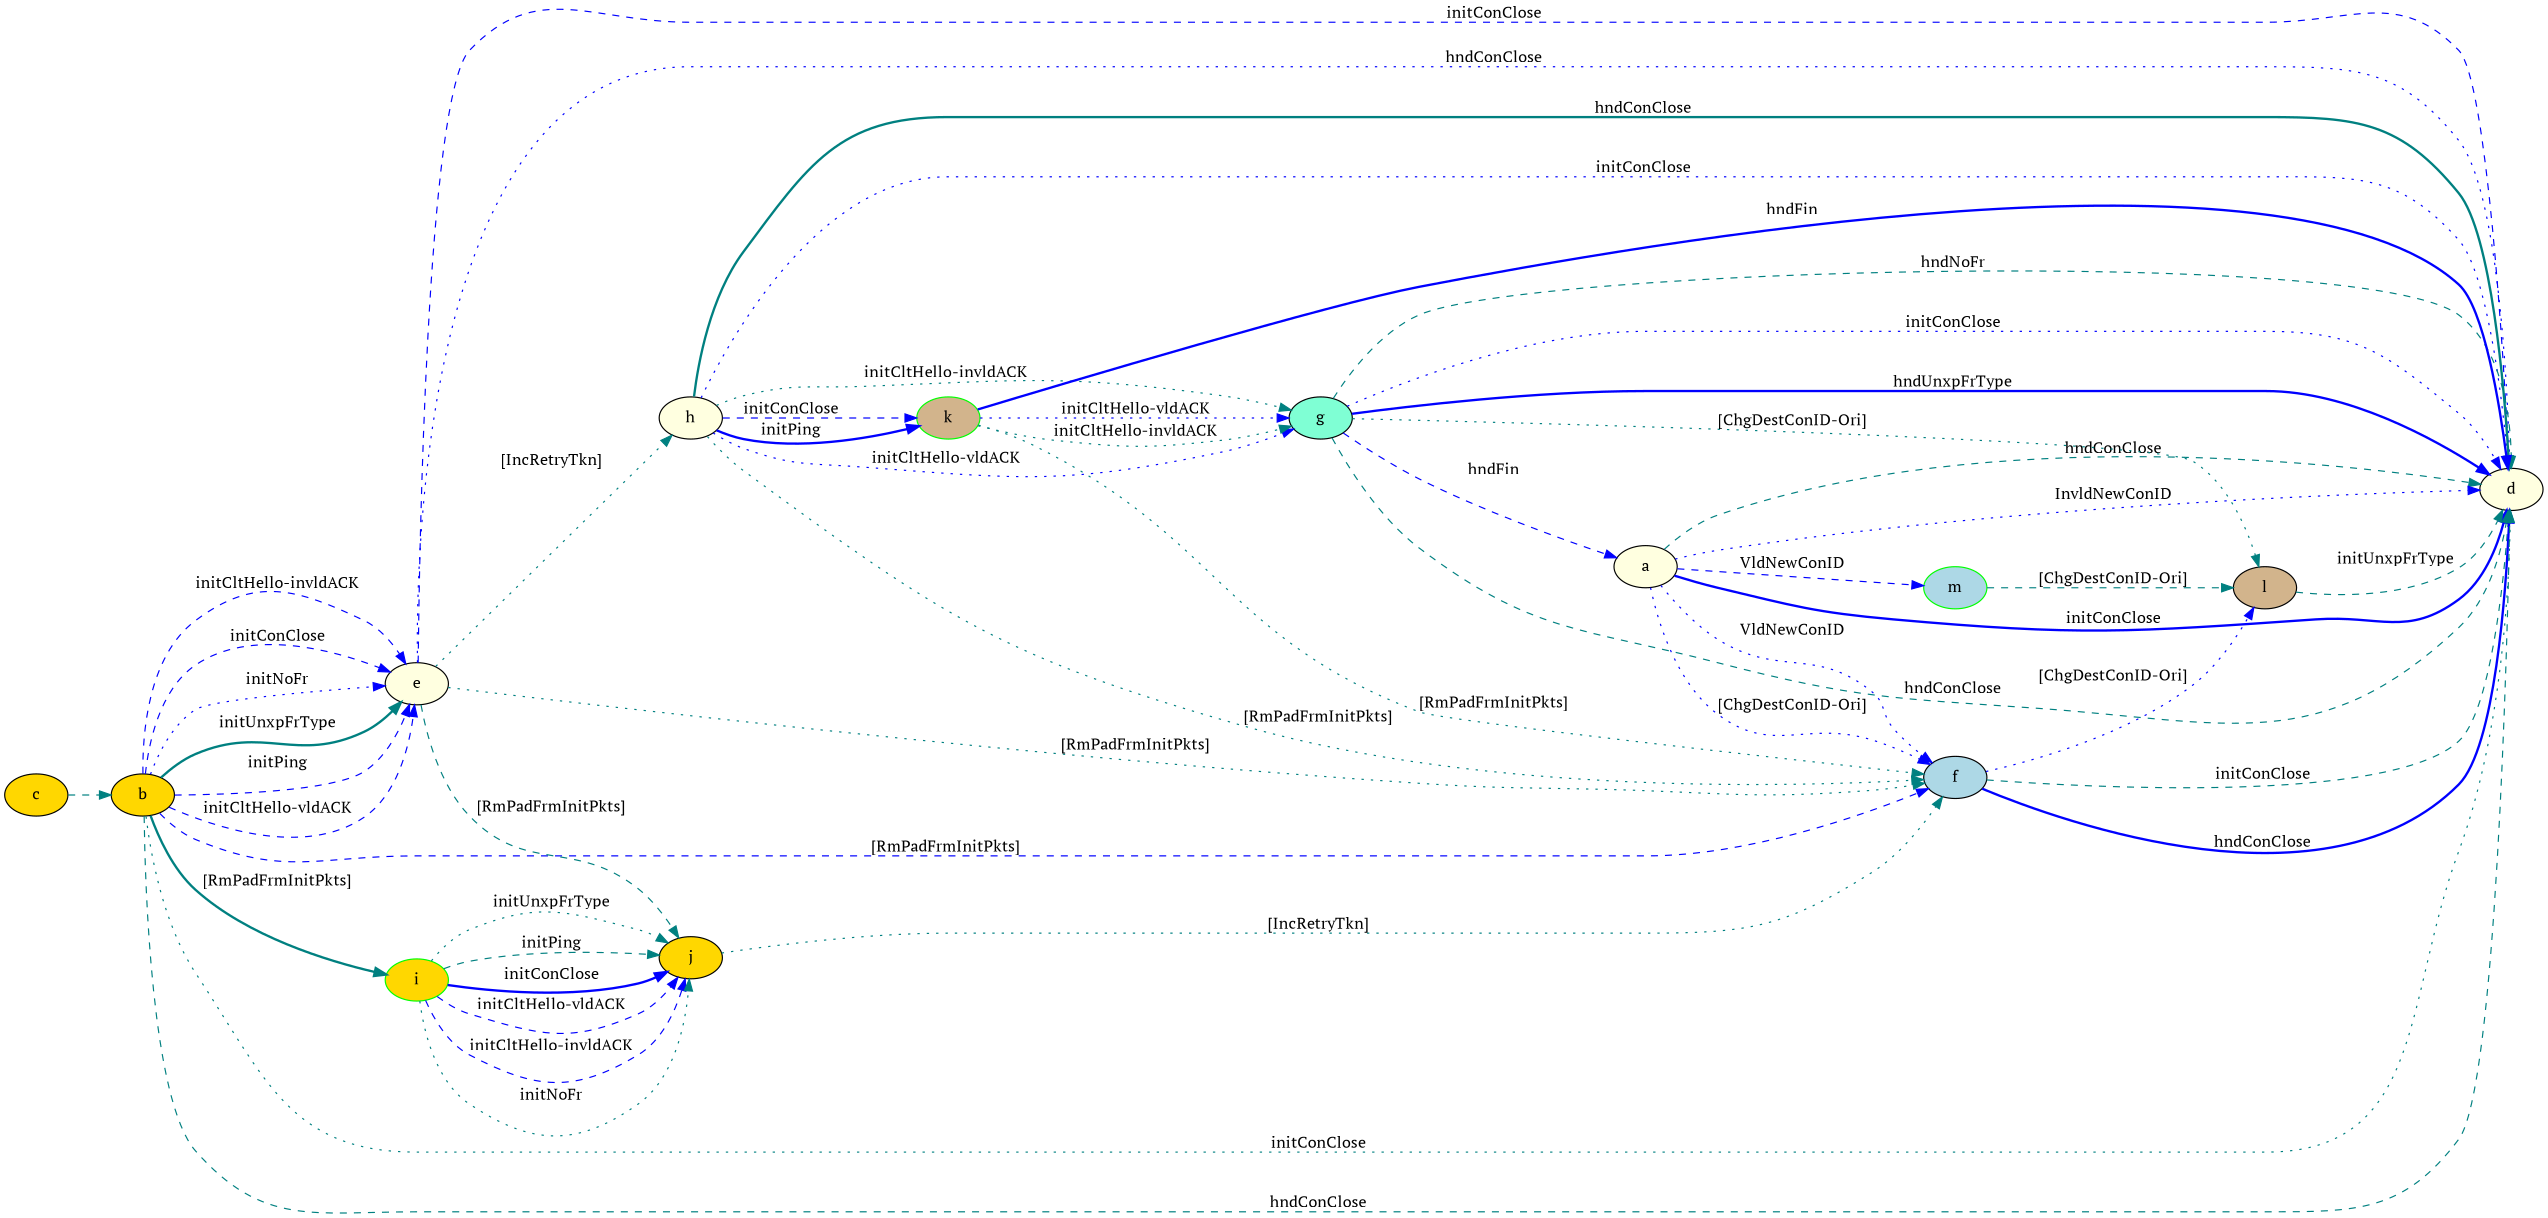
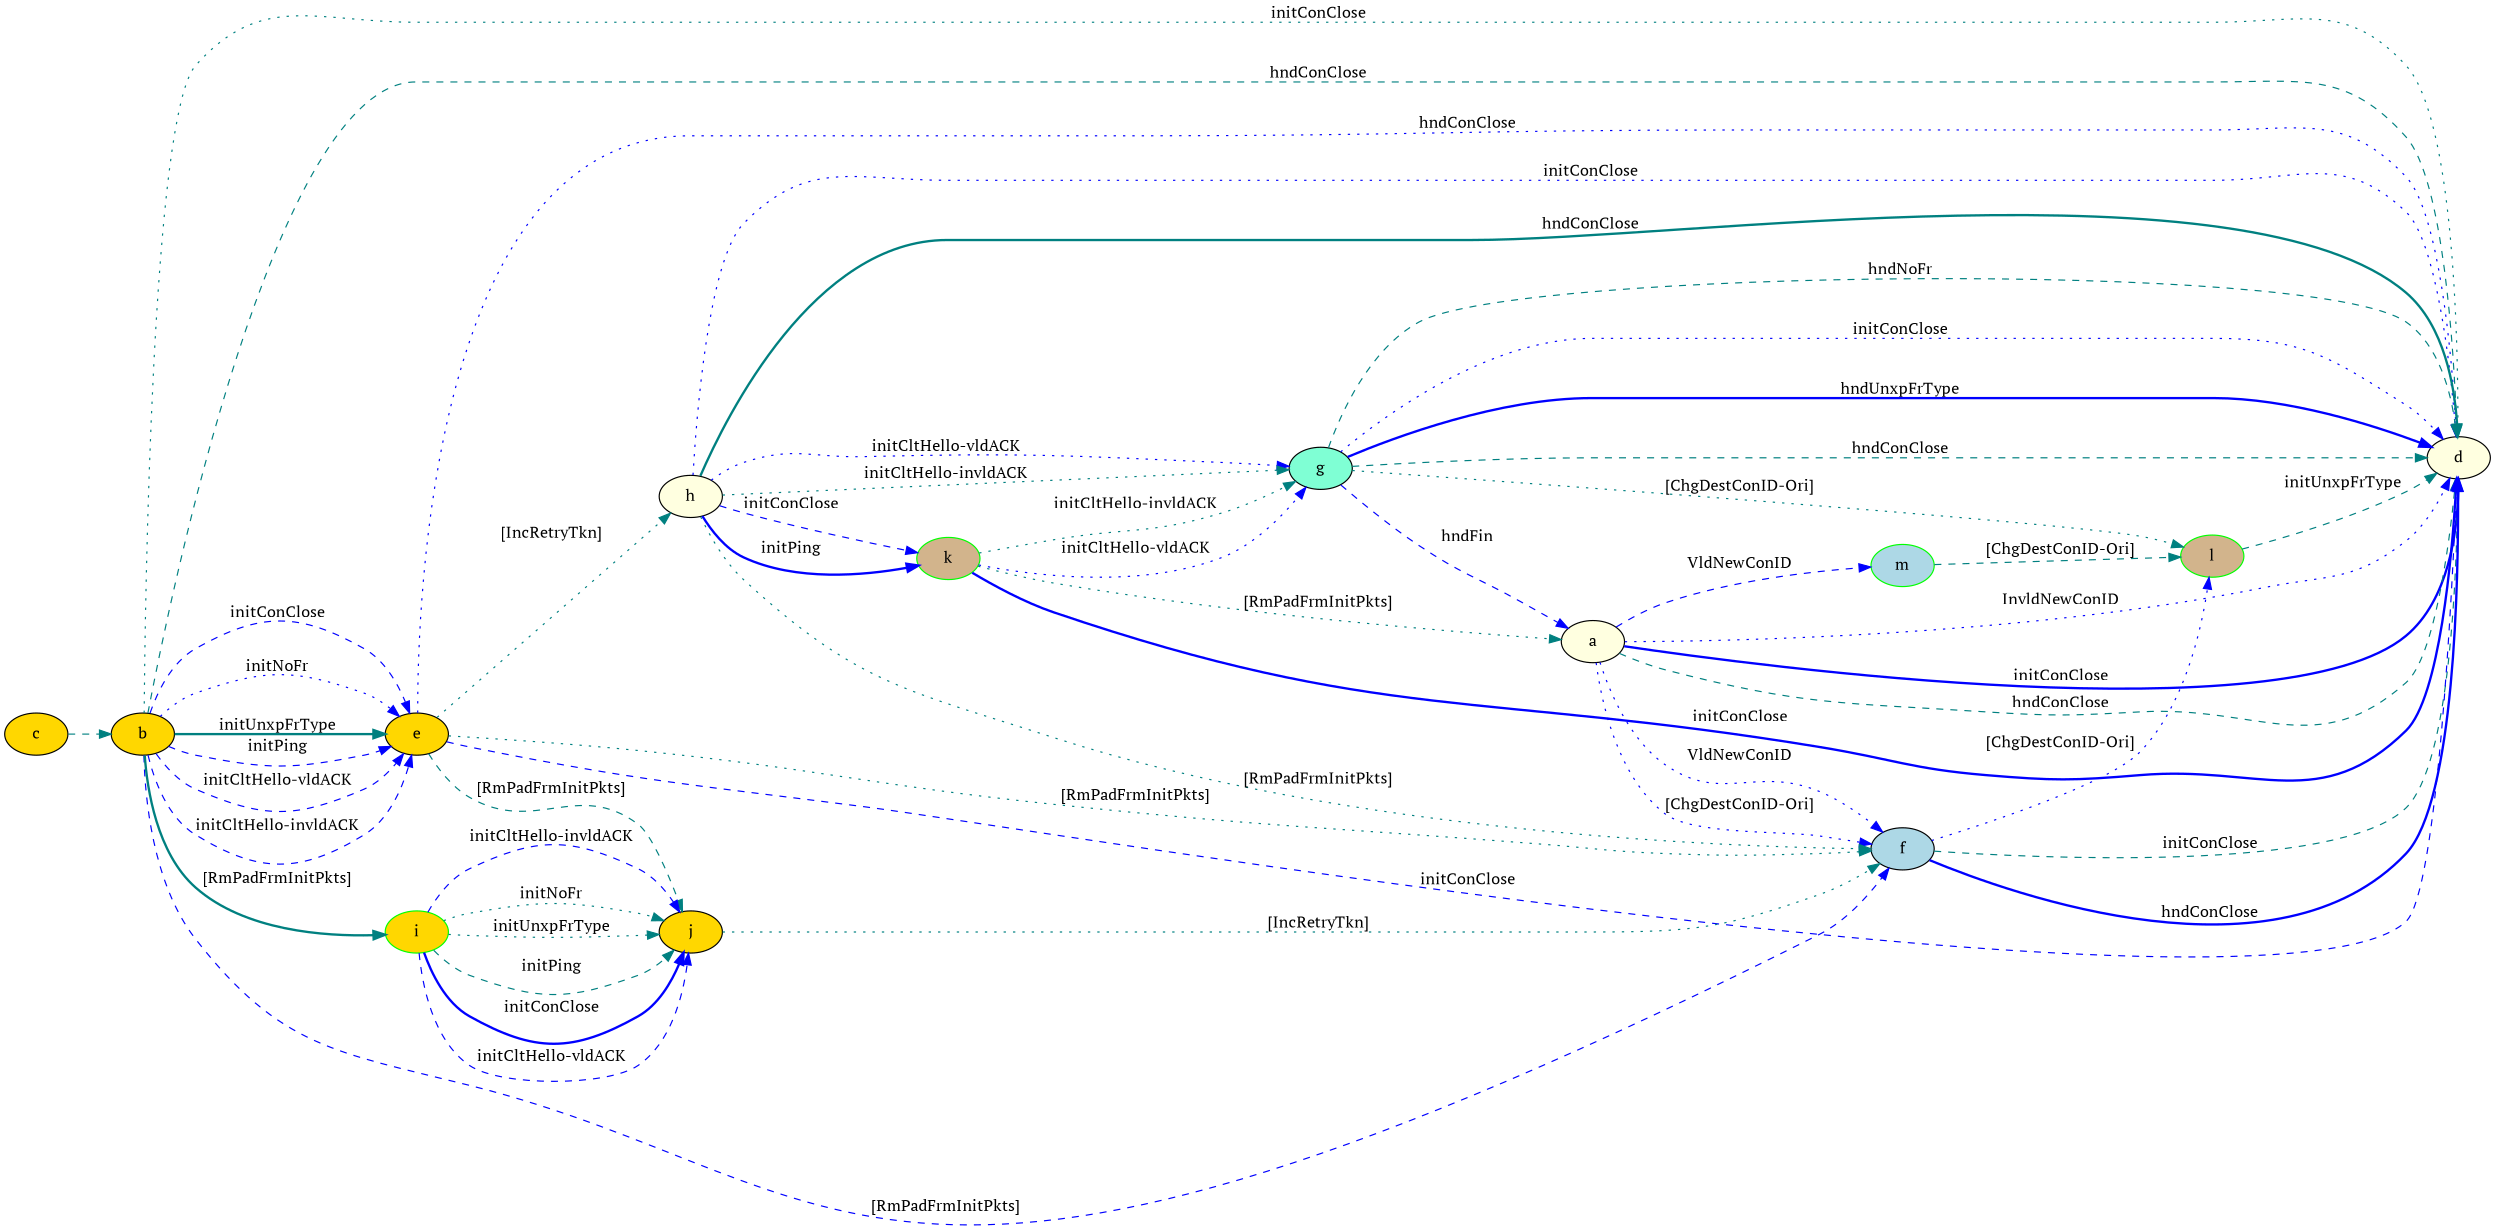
edge "k" -> "d": label "hndFin " -> "initConClose "
node "l": color black -> green
node "e": fillcolor lightyellow -> gold
edge "k" -> "f": now "k" -> "a"
